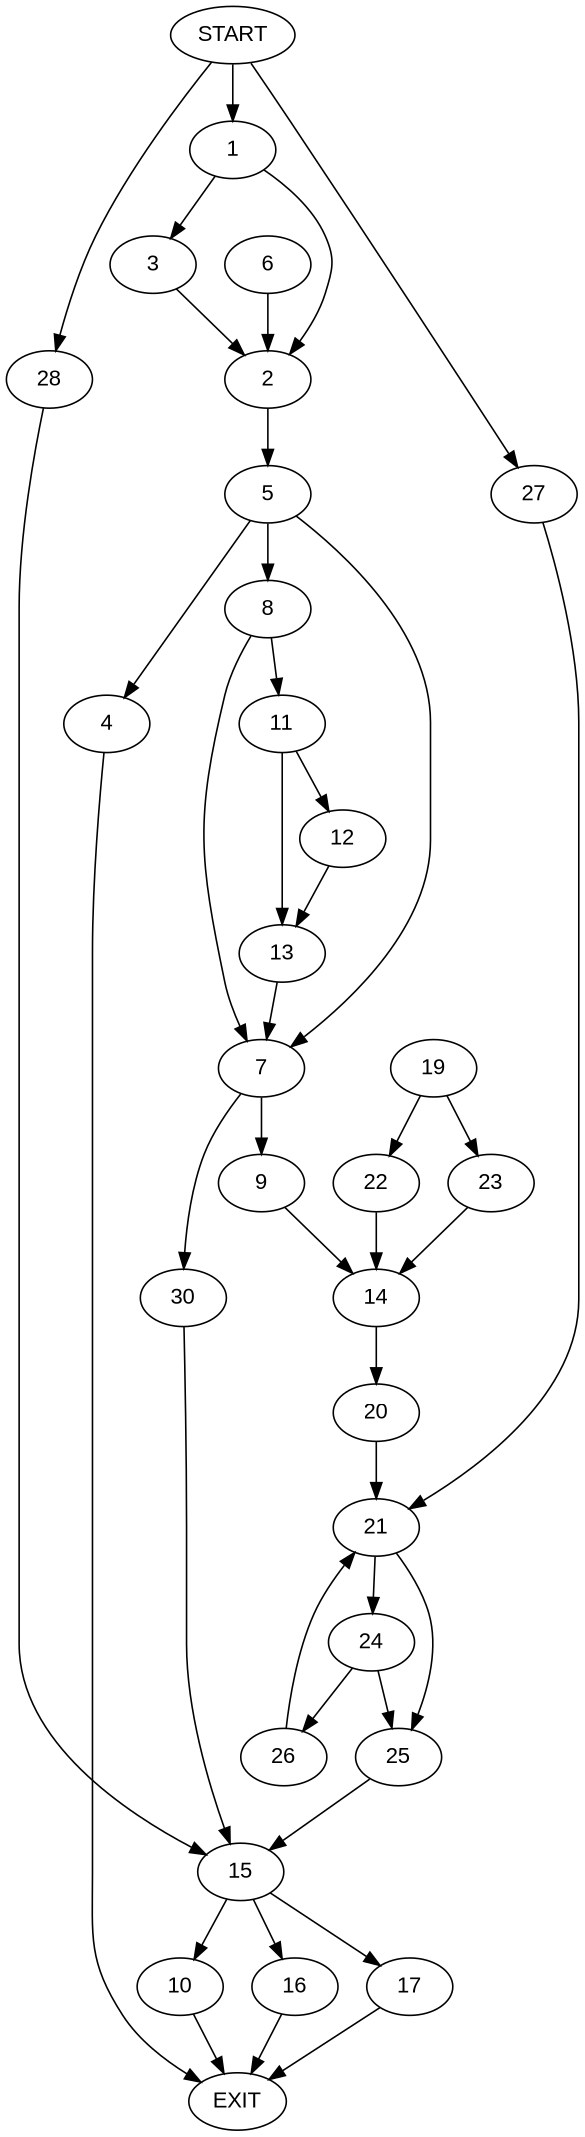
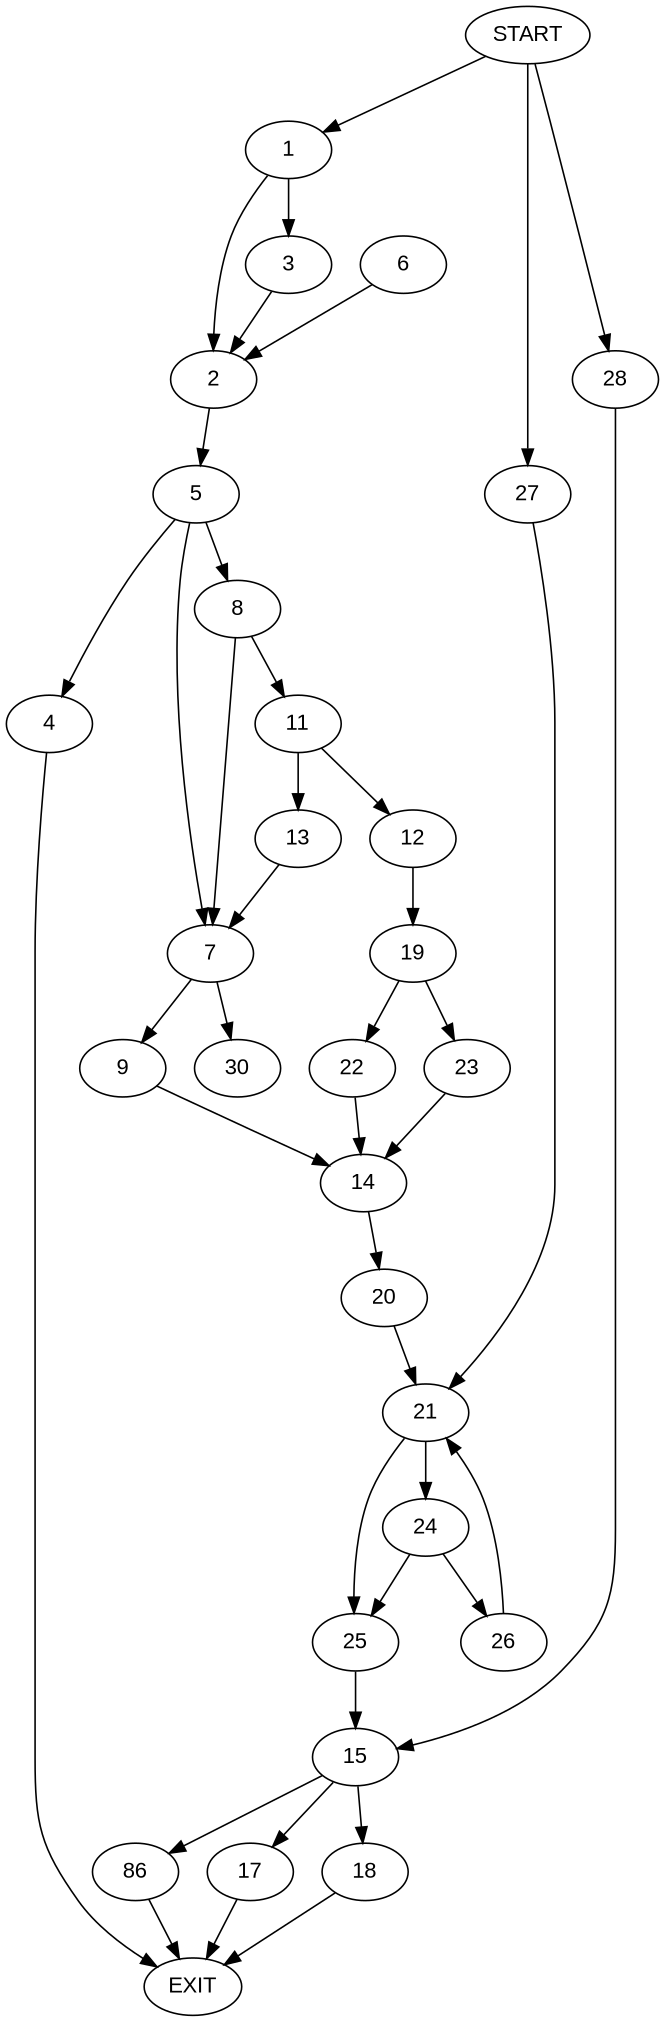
edge "12" -> "13": now "12" -> "19"
edge "30" -> "15": removed
node "10": label "10" -> "18"
node "16": label "16" -> "86"
